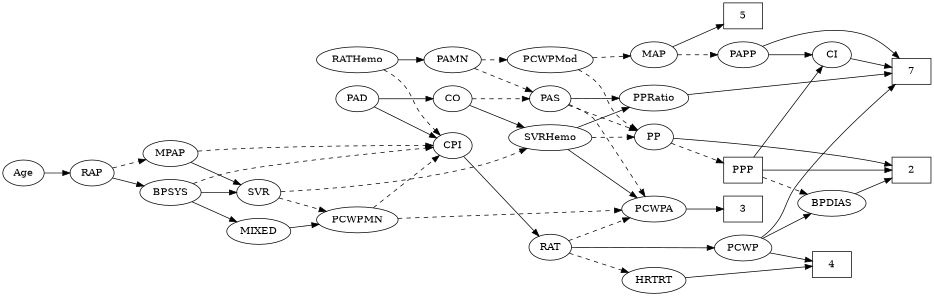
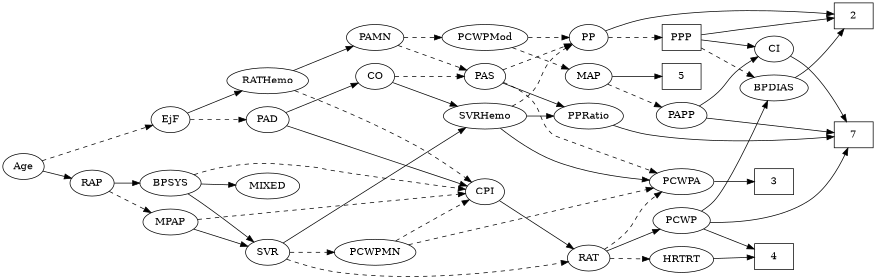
node "EjF": added
edge "SVR" -> "SVRHemo": style dashed -> solid
edge "MIXED" -> "PCWPMN": removed
edge "SVR" -> "RAT": added
